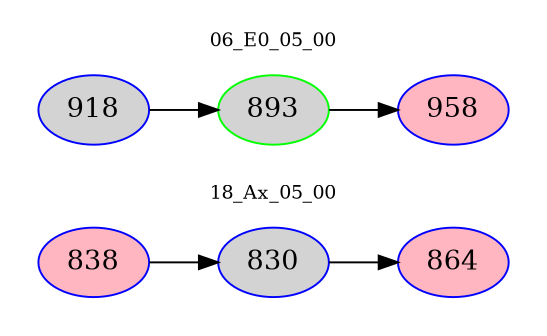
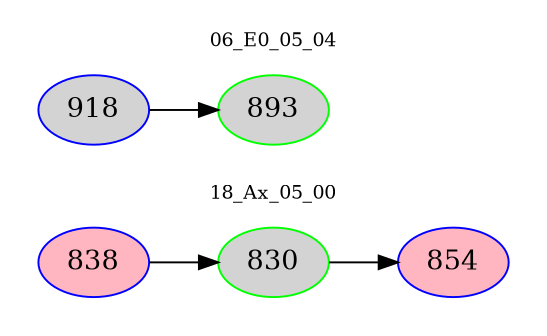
cluster "06_E0_05_00": label "06_E0_05_00" -> "06_E0_05_04"
node "958": removed
node "830": color blue -> green
node "864": label "864" -> "854"
